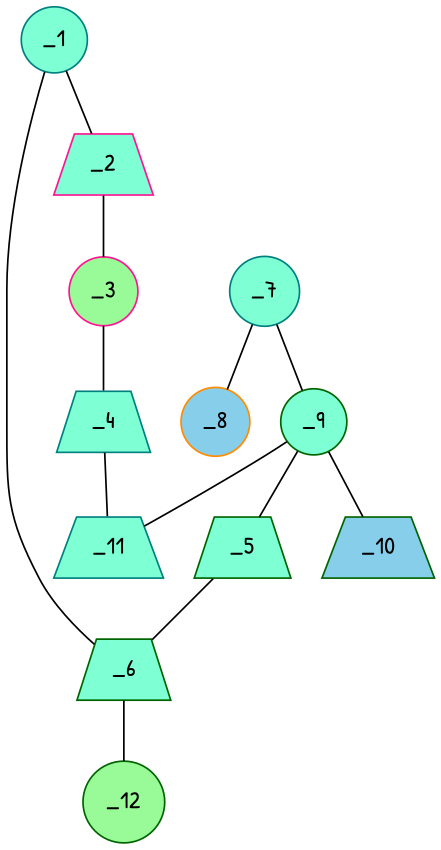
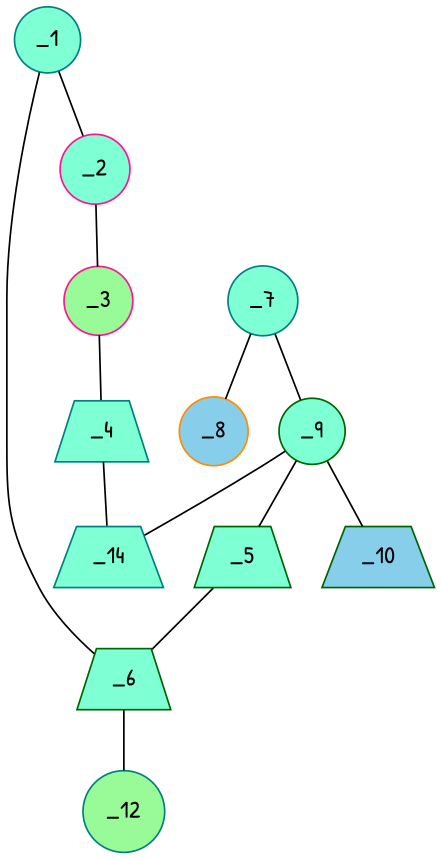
node "_2": shape trapezium -> circle
node "_11": label "_11" -> "_14"
node "_12": color darkgreen -> teal
